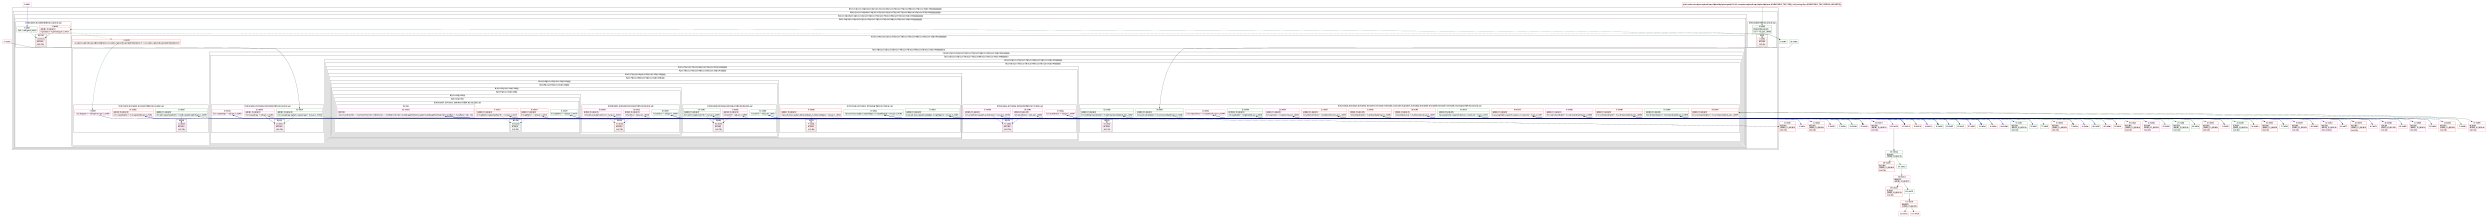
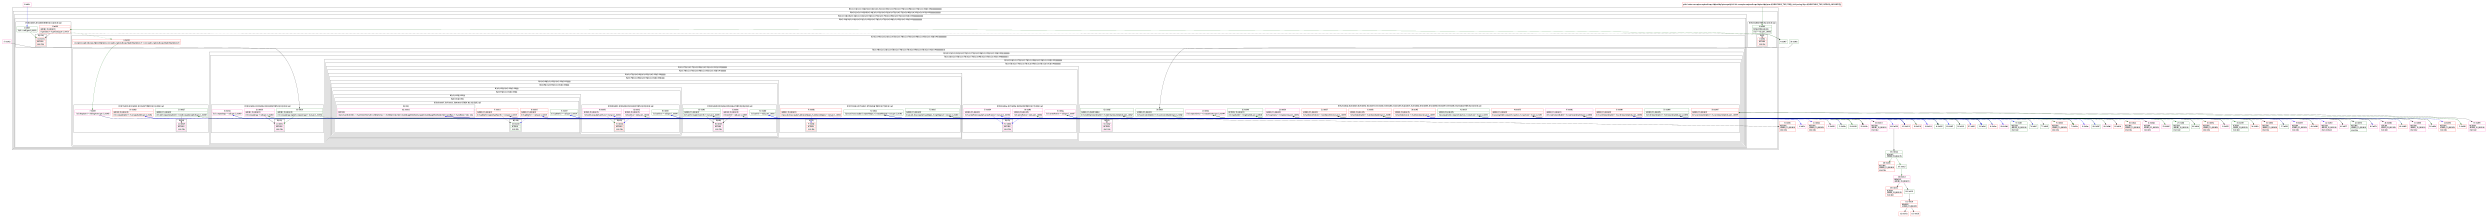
node "62: 0x00a5": text "ADDED_TO_REGION" -> "ADDED_TO_IMMUTABLE"
node "45: 0x007d": color red -> darkgreen
